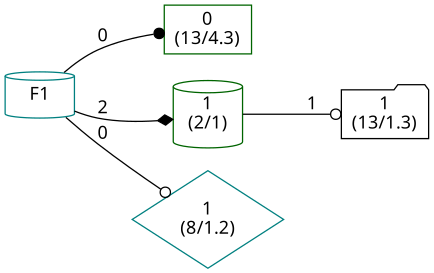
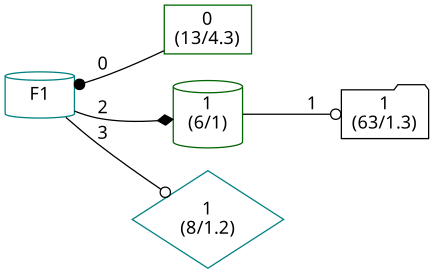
edge "F1" -> "0 (13/4.3)": reversed
node "1 (2/1)": label "1 (2/1)" -> "1 (6/1)"
node "1 (13/1.3)": label "1 (13/1.3)" -> "1 (63/1.3)"
edge "F1" -> "1 (8/1.2)": label "0" -> "3"
